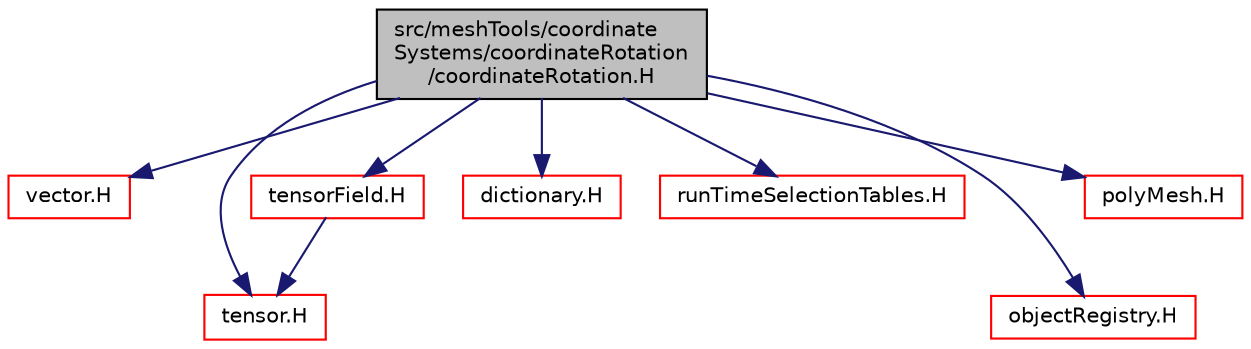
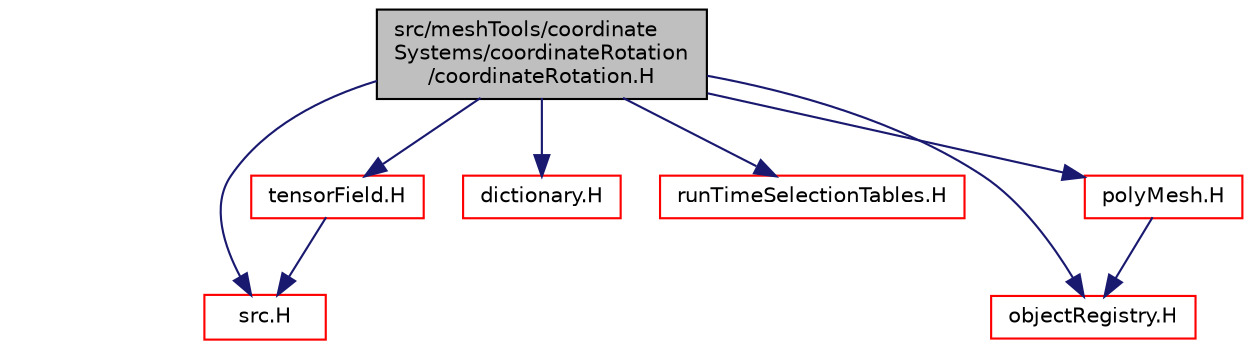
node "vector.H": removed
edge "polyMesh.H" -> "objectRegistry.H": added
node "tensor.H": label "tensor.H" -> "src.H"
